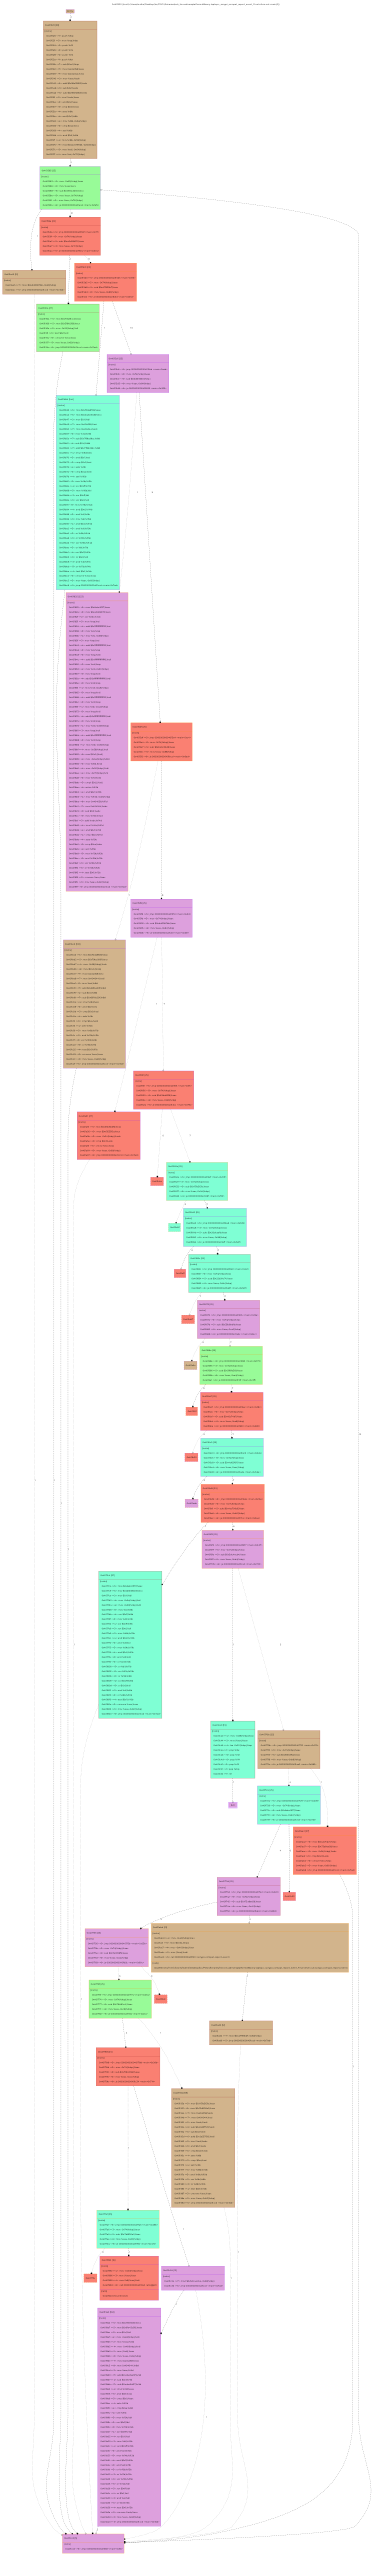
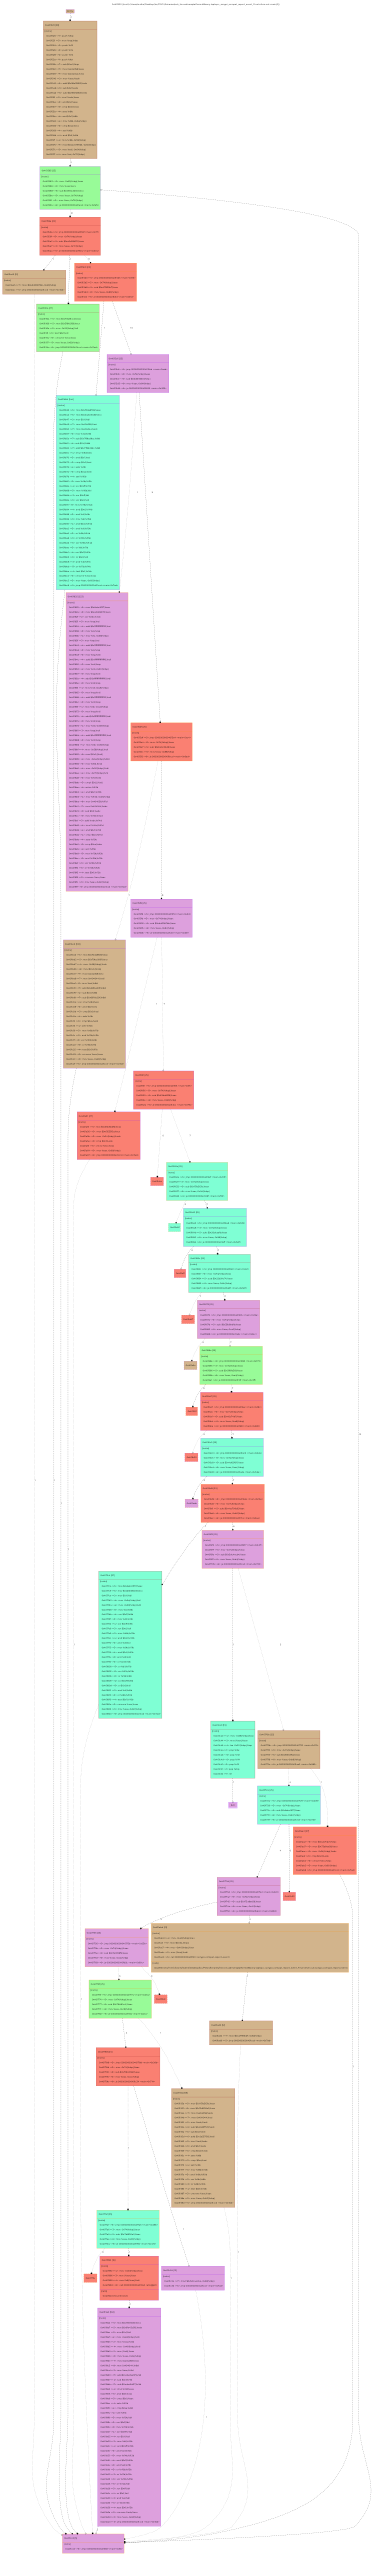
edge "0x401583 [23]" -> "0x401a45 [12]": now "0x40159a [22]" -> "0x401a45 [12]"
edge "0x401c34 [12]" -> "0x4019a2 [163]": now "0x401992 [16]" -> "0x4019a2 [163]"
